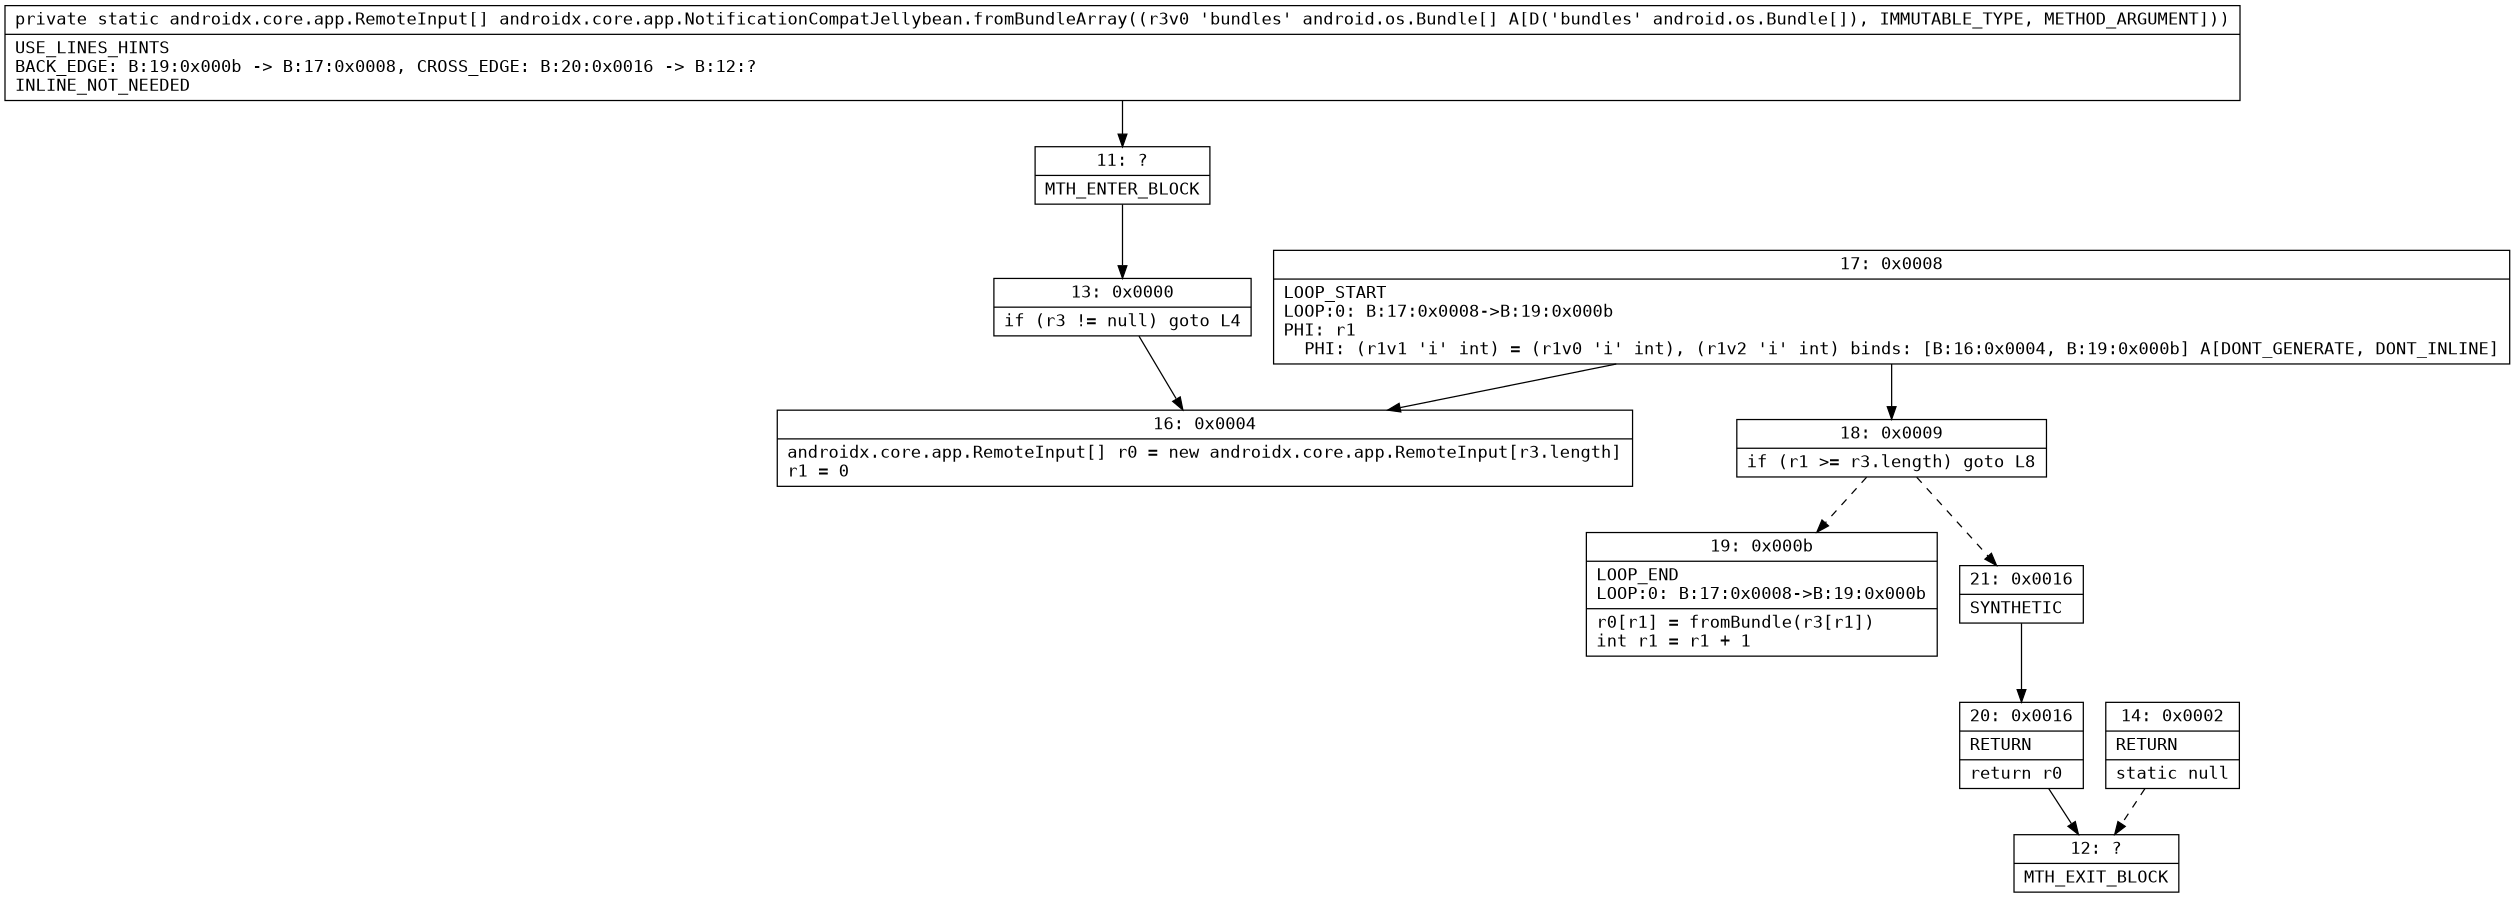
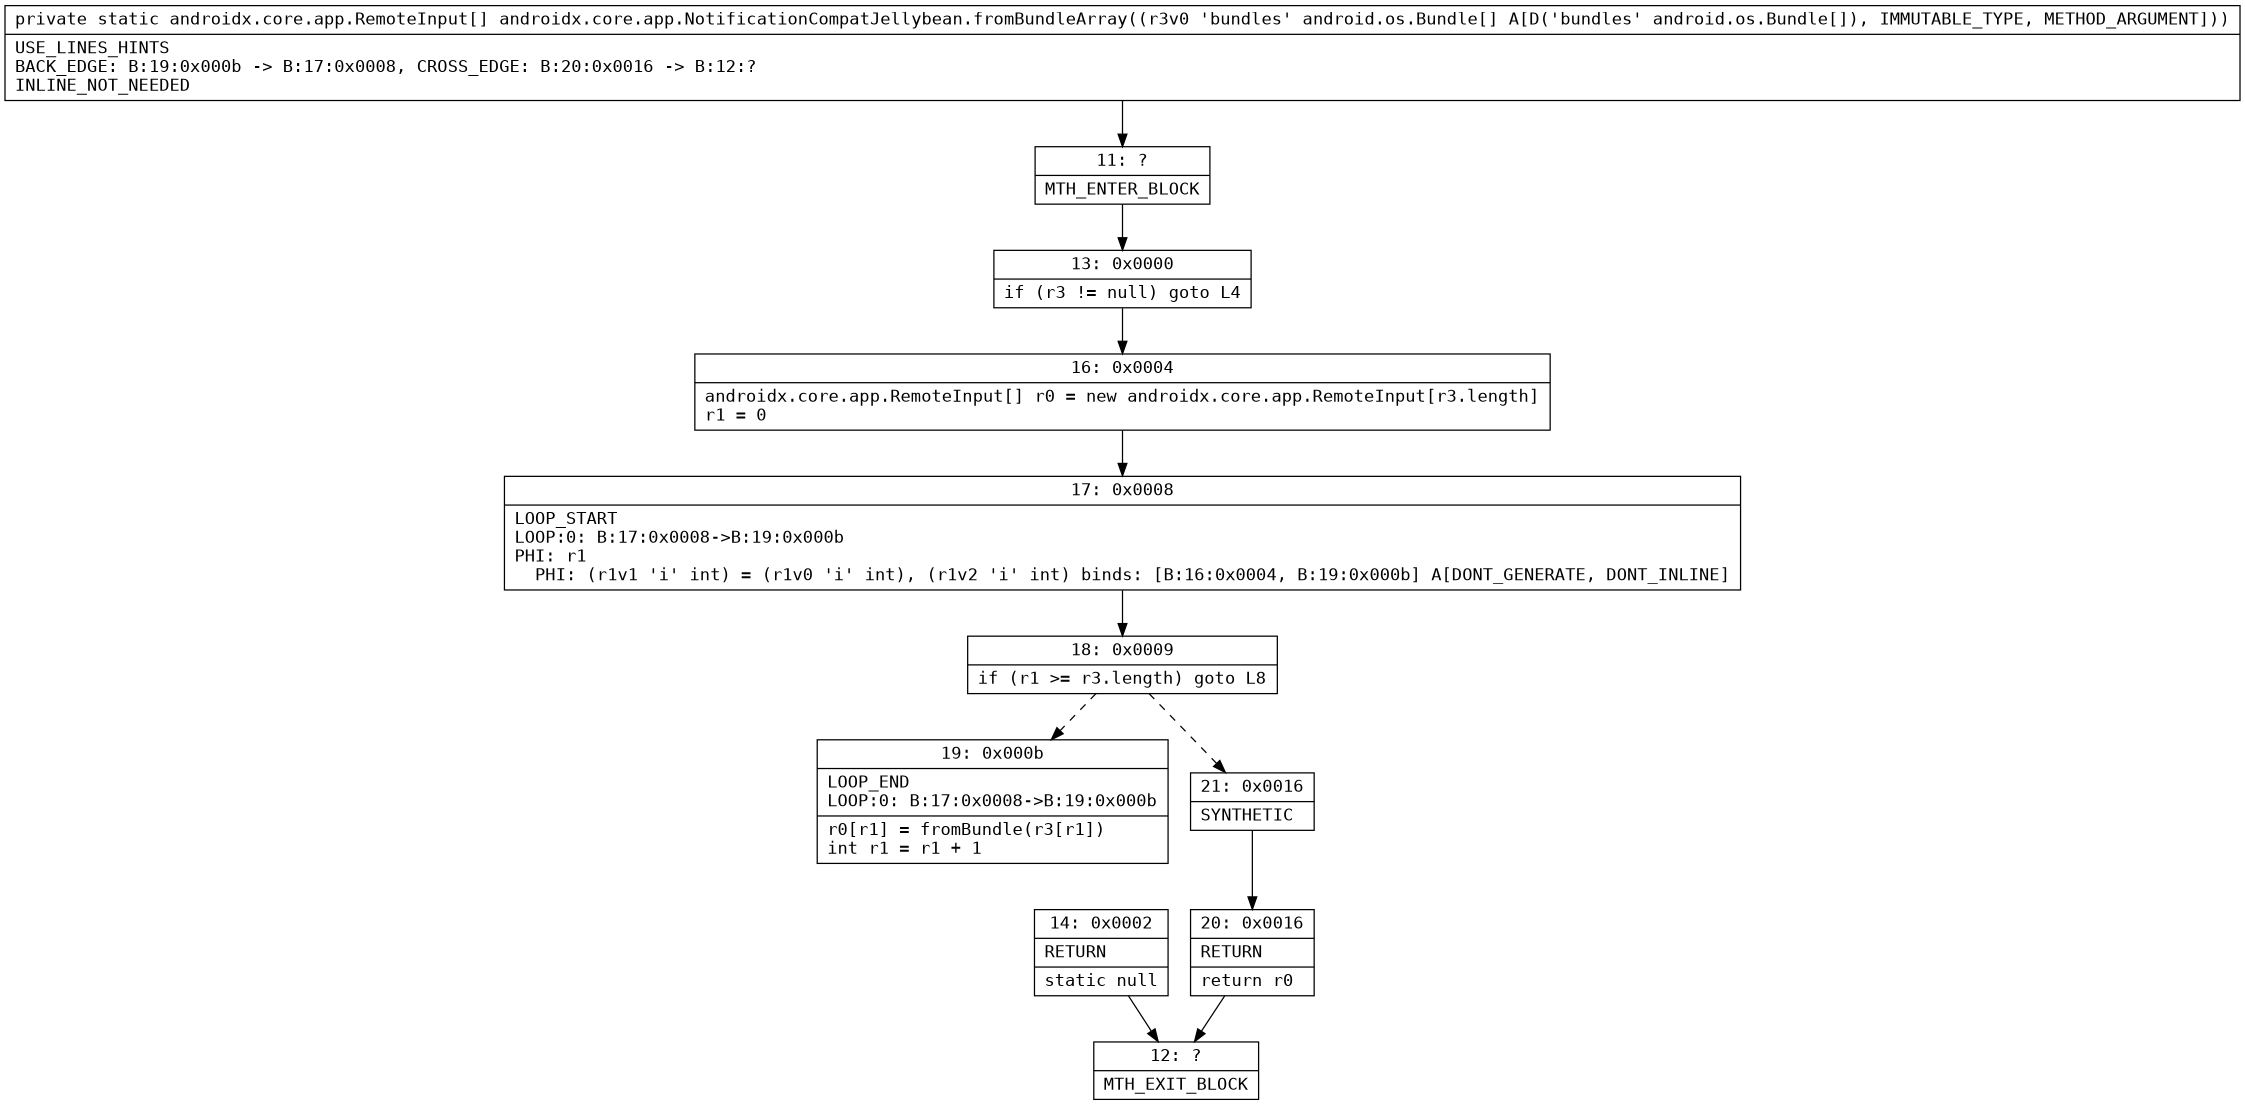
edge "17: 0x0008" -> "16: 0x0004": reversed
edge "14: 0x0002" -> "12: ?": style dashed -> solid
